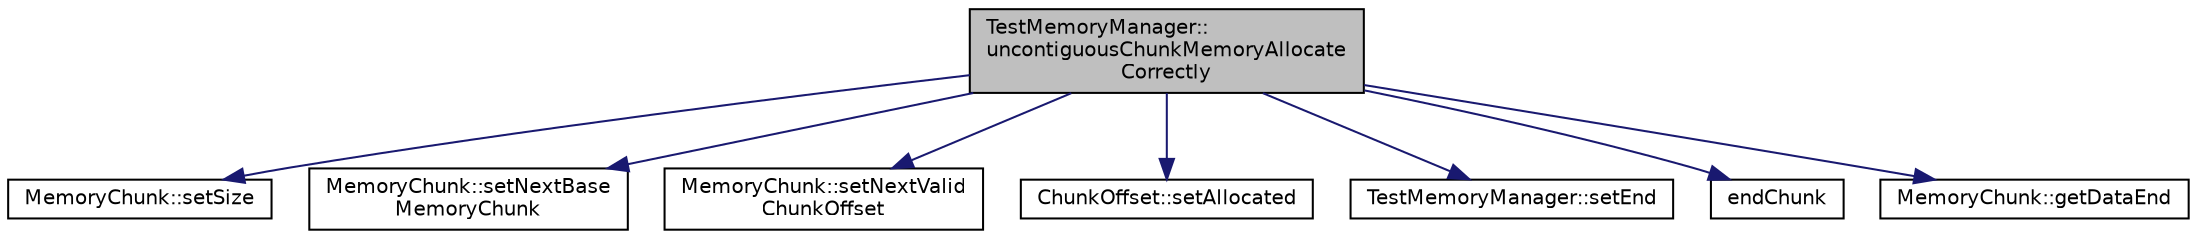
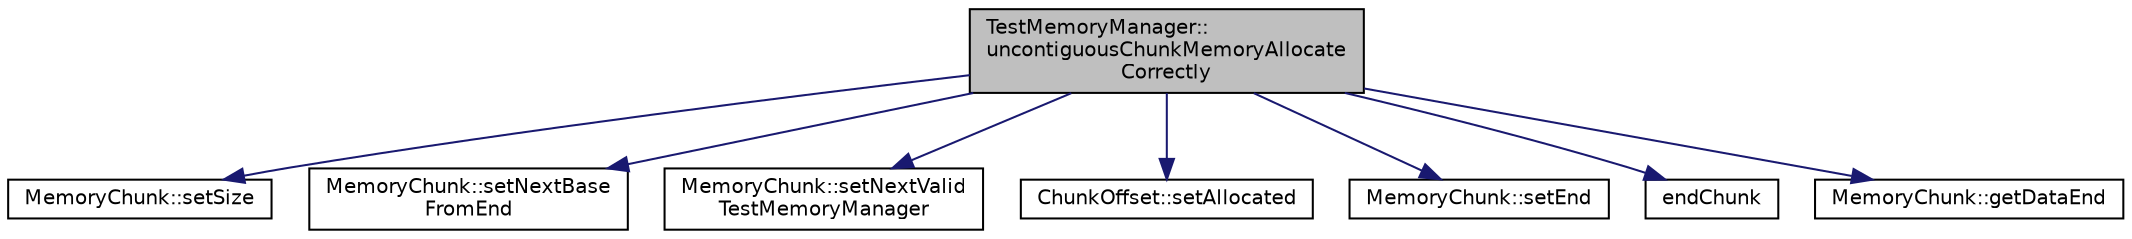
node "MemoryChunk::setNextBase MemoryChunk": label "MemoryChunk::setNextBase MemoryChunk" -> "MemoryChunk::setNextBase FromEnd"
node "MemoryChunk::setNextValid ChunkOffset": label "MemoryChunk::setNextValid ChunkOffset" -> "MemoryChunk::setNextValid TestMemoryManager"
node "TestMemoryManager::setEnd": label "TestMemoryManager::setEnd" -> "MemoryChunk::setEnd"
